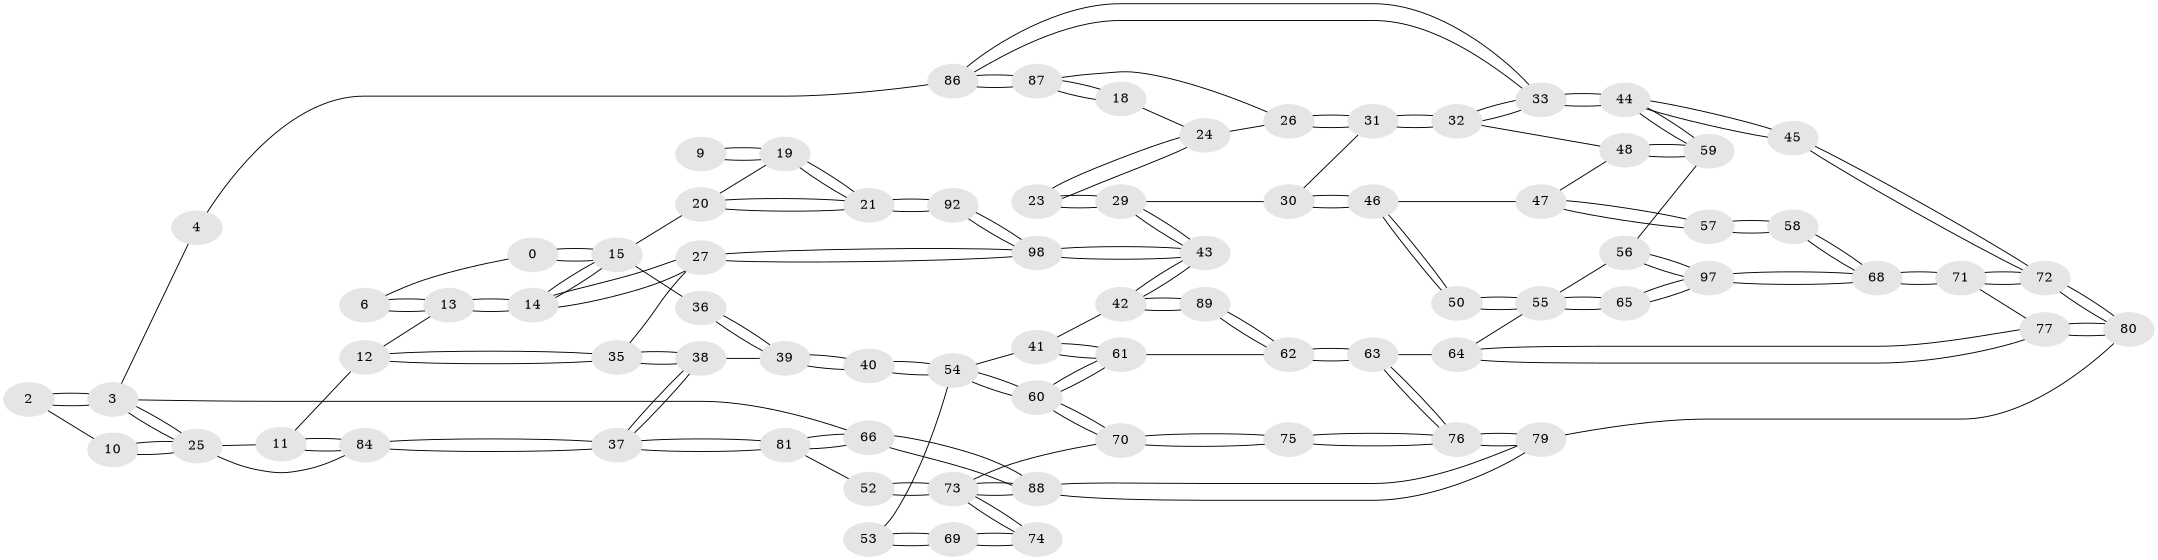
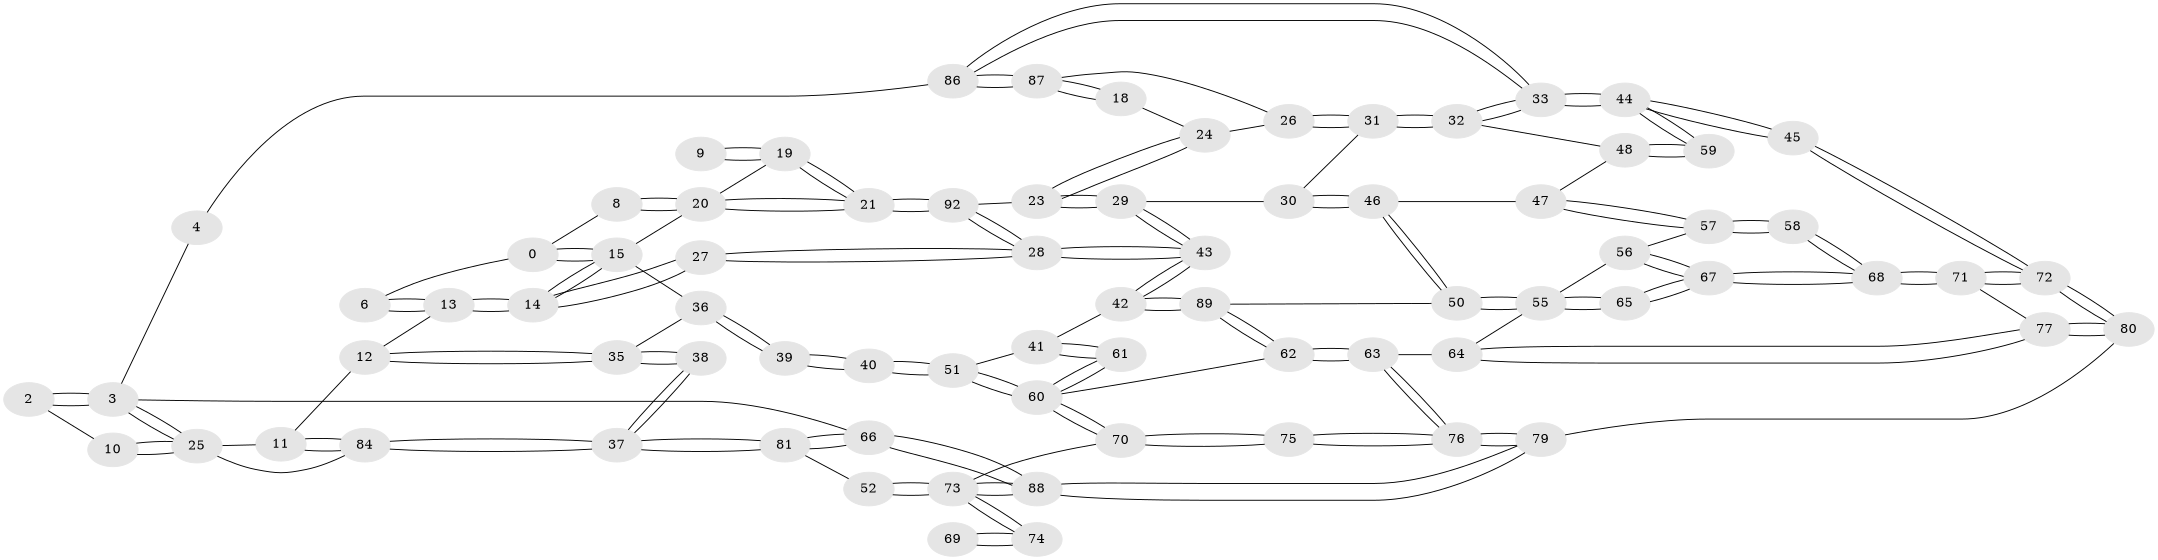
edge "59" -- "56": now "57" -- "56"
edge "23" -- "92": added
node "8": added
node "98": label "98" -> "28"
node "97": label "97" -> "67"
edge "50" -- "89": added
edge "27" -- "35": now "36" -- "35"
edge "61" -- "62": now "60" -- "62"
edge "38" -- "39": removed
node "54": label "54" -> "51"
node "53": removed
